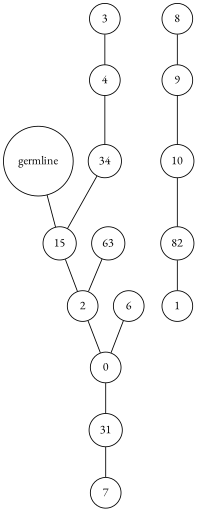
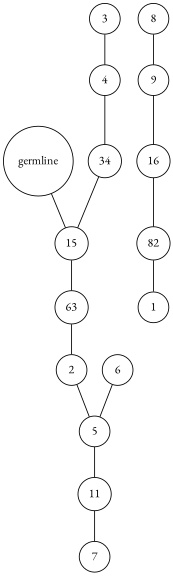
node "10": label "10" -> "16"
edge "15" -- "2": now "15" -- "63"
node "0": label "0" -> "5"
node "31": label "31" -> "11"
